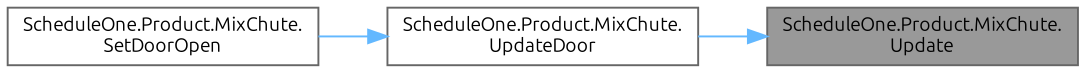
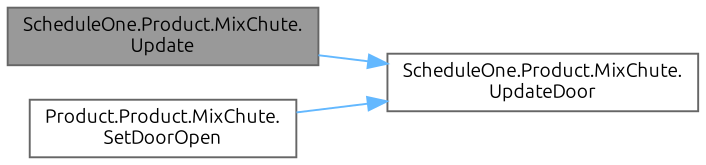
node "ScheduleOne.Product.MixChute. SetDoorOpen": label "ScheduleOne.Product.MixChute. SetDoorOpen" -> "Product.Product.MixChute. SetDoorOpen"
edge "ScheduleOne.Product.MixChute. UpdateDoor" -> "ScheduleOne.Product.MixChute. Update": reversed
